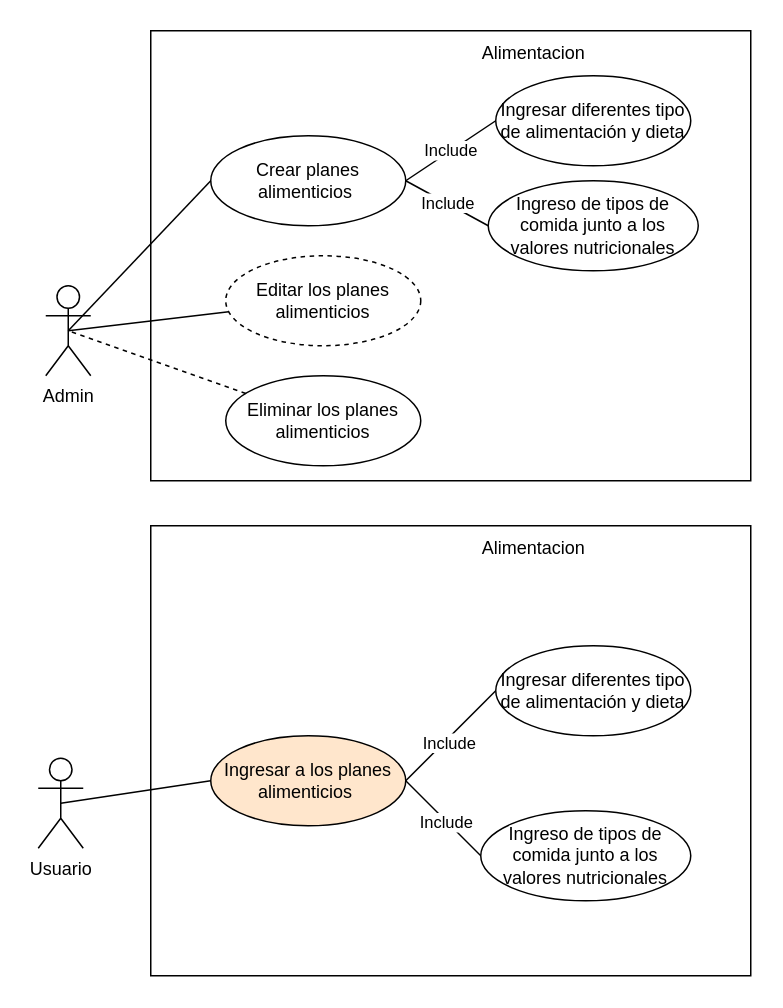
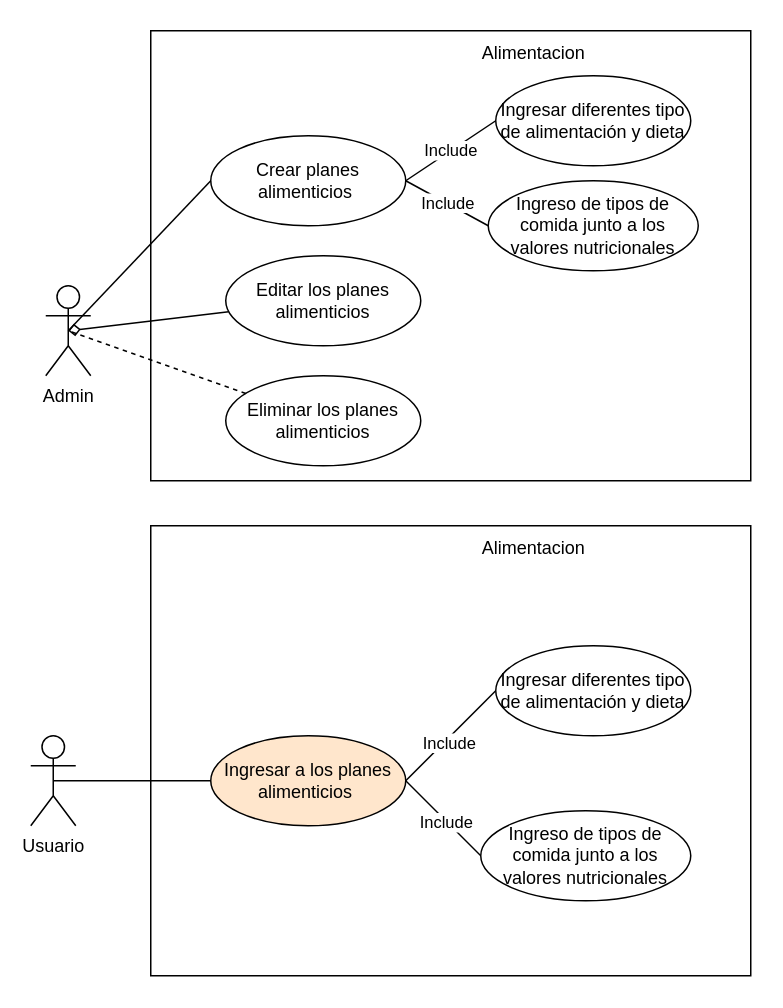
node "Editar los planes alimenticios": style dashed -> solid
edge "Editar los planes alimenticios" -- "Admin": arrowhead none -> diamond
node "Usuario": moved (61, 803) -> (53, 781)
